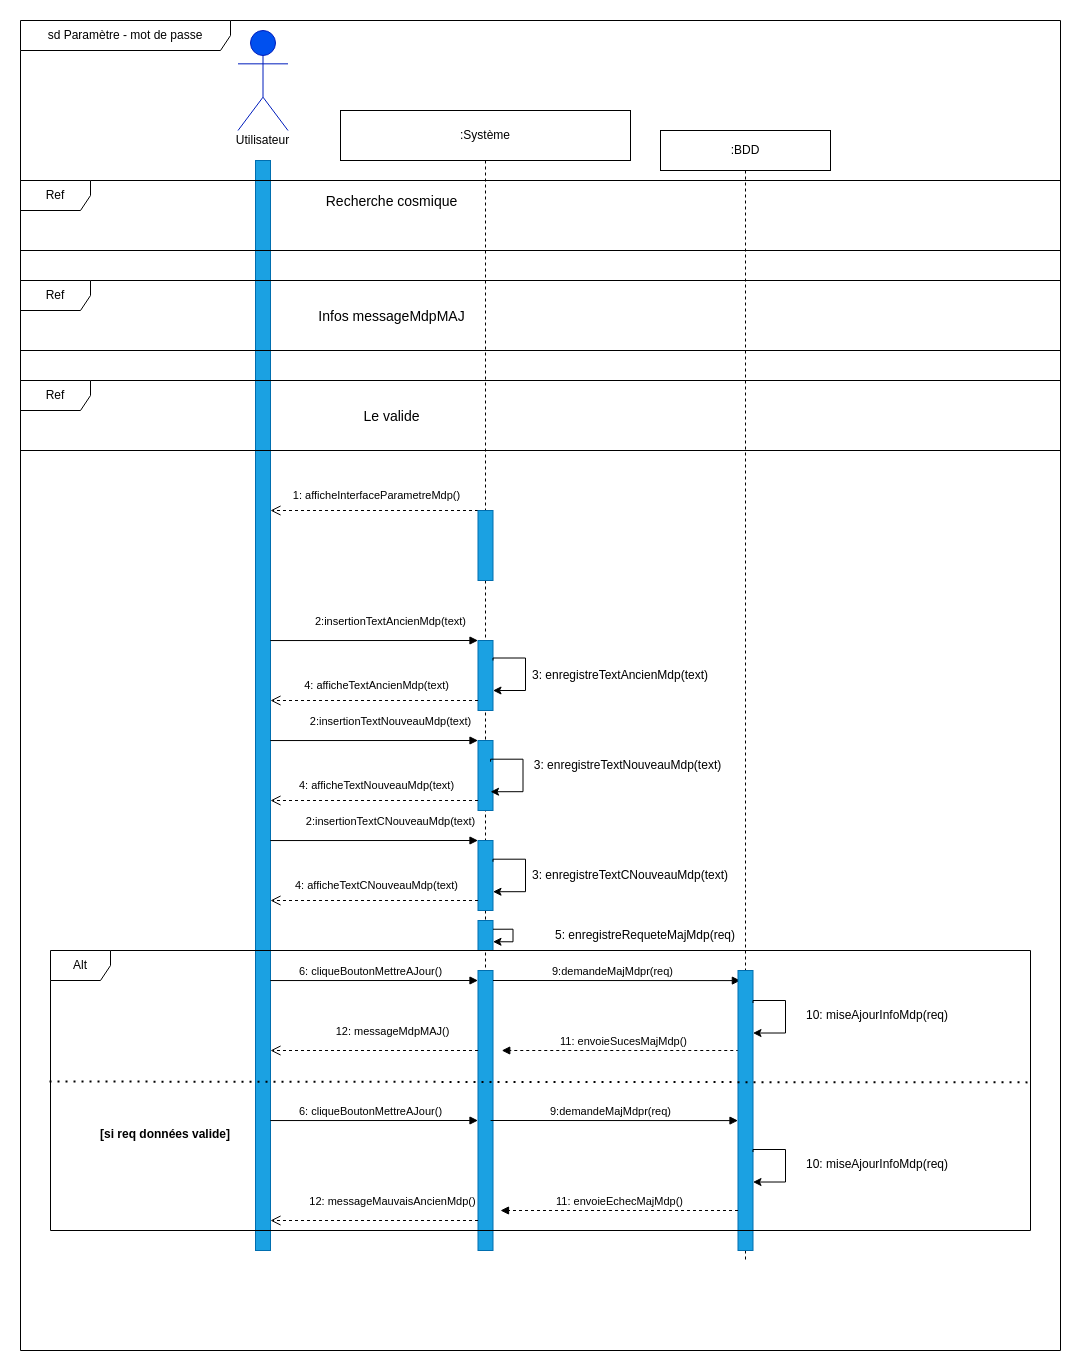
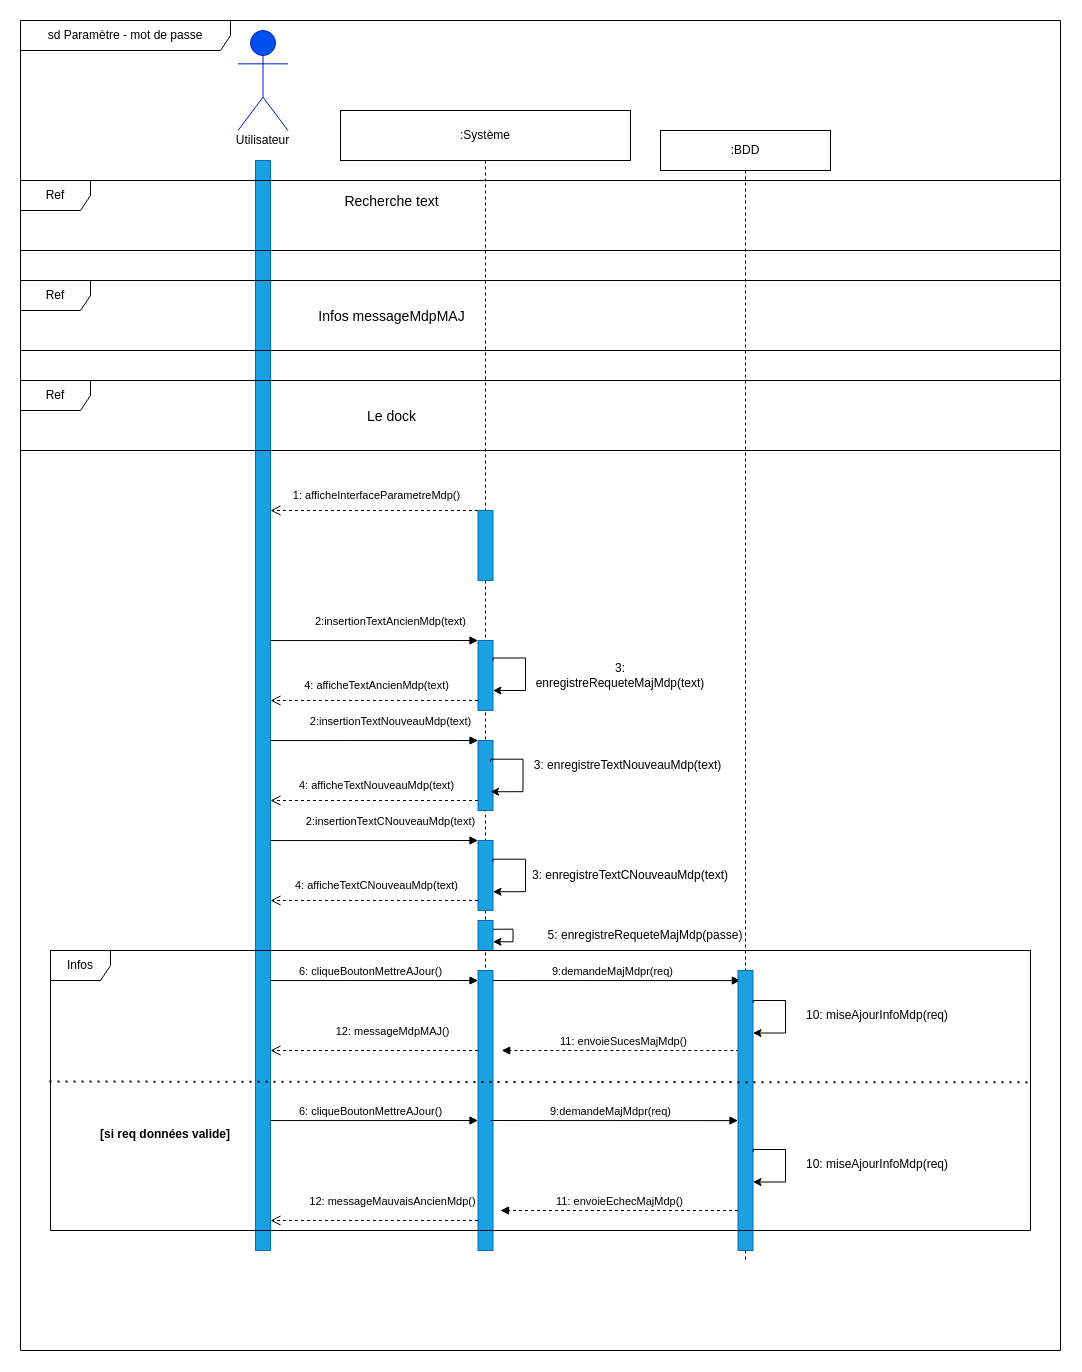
node "Recherche cosmique": label "Recherche cosmique" -> "Recherche text"
node "Le valide": label "Le valide" -> "Le dock"
node "3: enregistreTextAncienMdp(text)": label "3: enregistreTextAncienMdp(text)" -> "3: enregistreRequeteMajMdp(text)"
node "5: enregistreRequeteMajMdp(req)": label "5: enregistreRequeteMajMdp(req)" -> "5: enregistreRequeteMajMdp(passe)"
node "Alt": label "Alt" -> "Infos"
